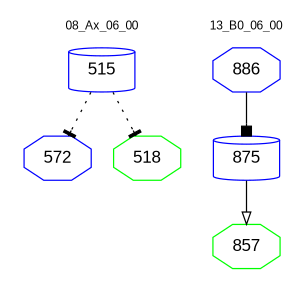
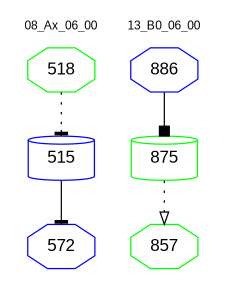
edge "515" -> "572": style dotted -> solid
edge "515" -> "518": reversed
node "875": color blue -> green
edge "875" -> "857": style solid -> dotted
